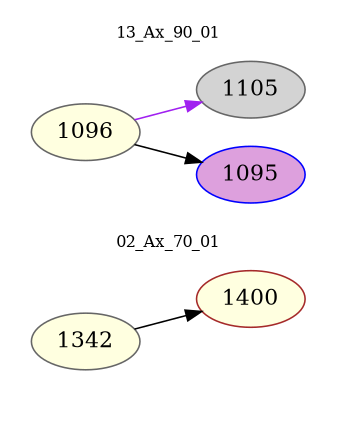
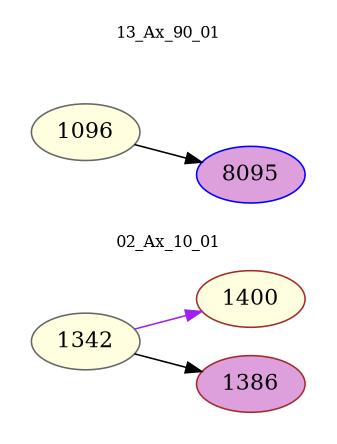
node "1105": removed
node "1095": label "1095" -> "8095"
cluster "02_Ax_70_01": label "02_Ax_70_01" -> "02_Ax_10_01"
edge "1342" -> "1400": color black -> purple
node "1386": added
